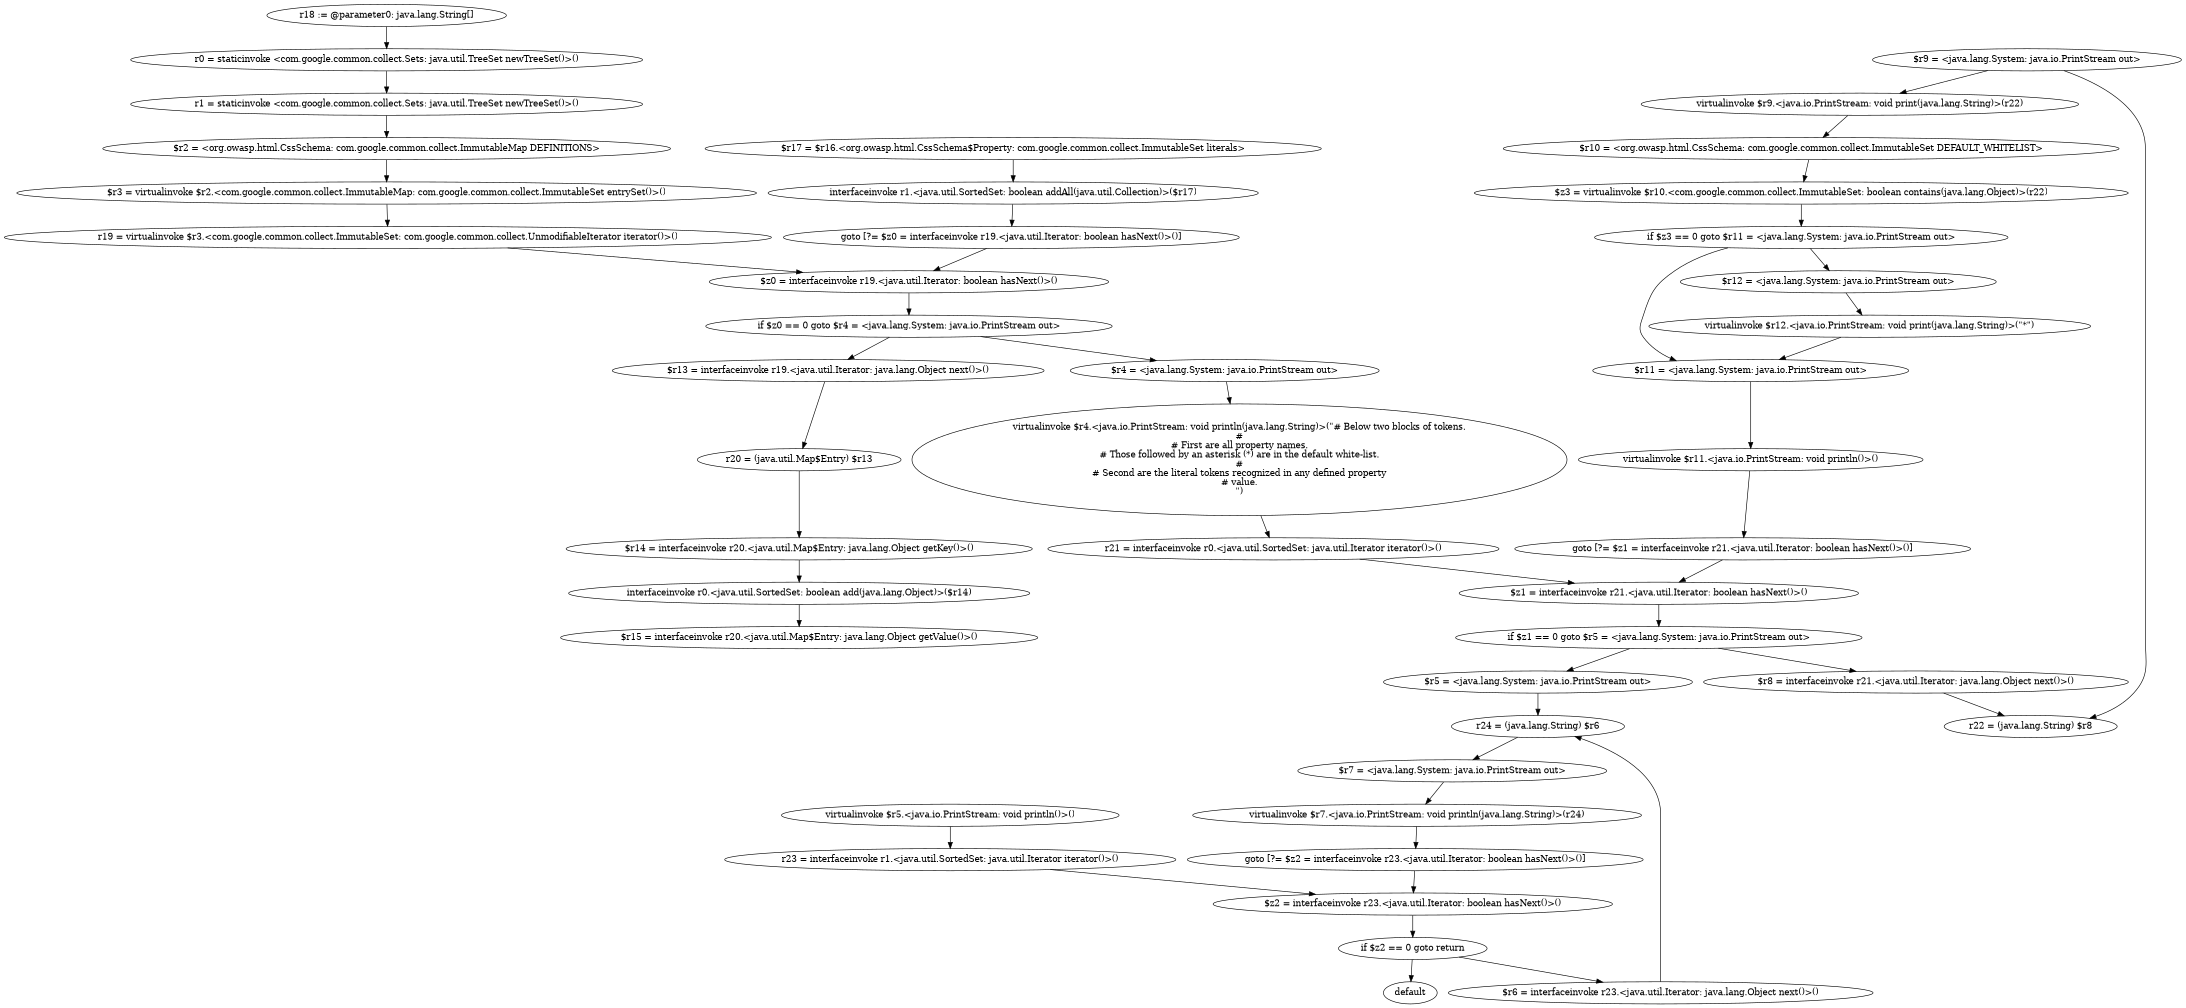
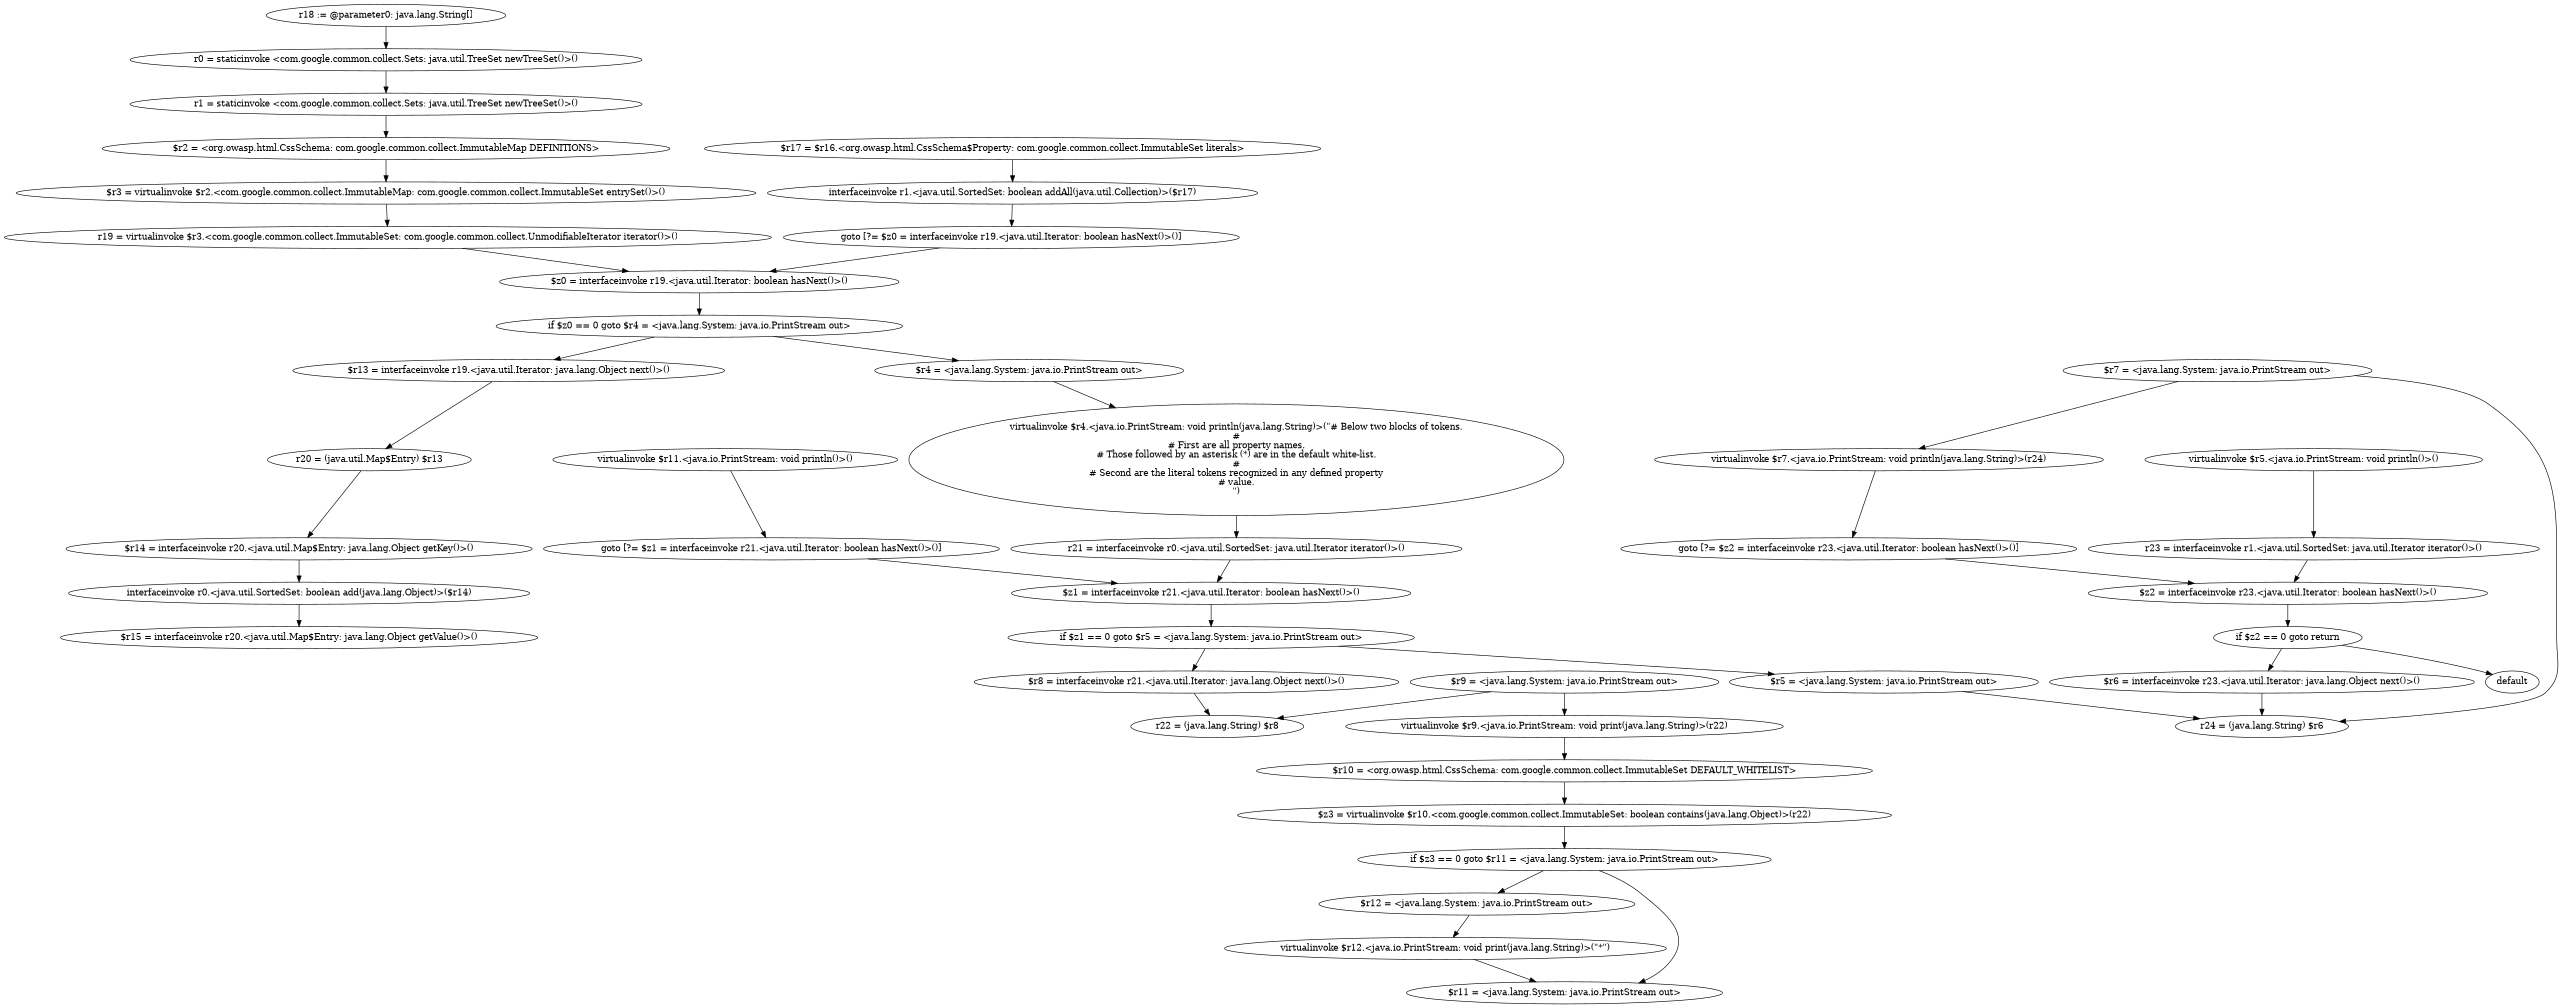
edge "$r11 = <java.lang.System: java.io.PrintStream out>" -> "virtualinvoke $r11.<java.io.PrintStream: void println()>()": removed
edge "r24 = (java.lang.String) $r6" -> "$r7 = <java.lang.System: java.io.PrintStream out>": reversed
